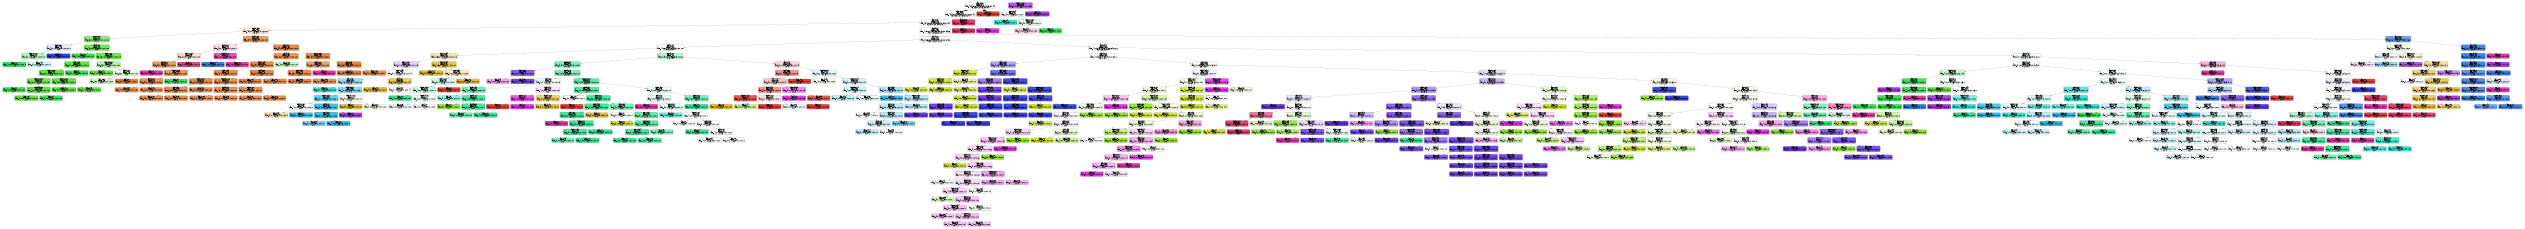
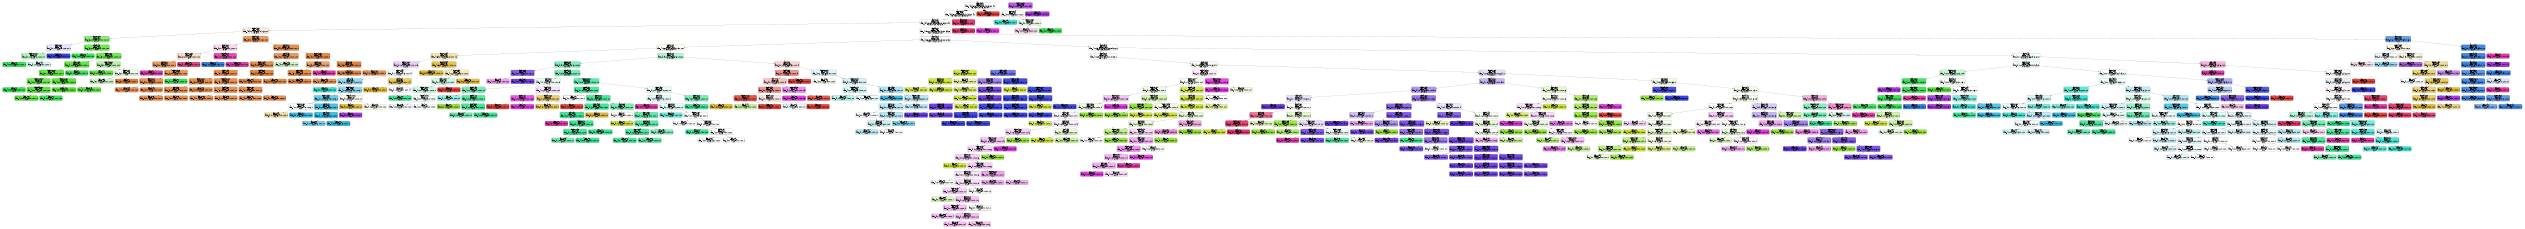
node "name ≤ 105.5": removed
